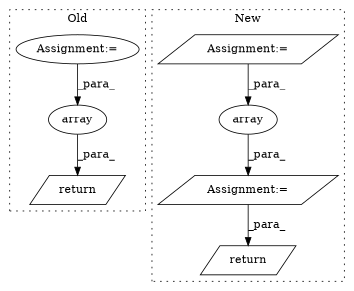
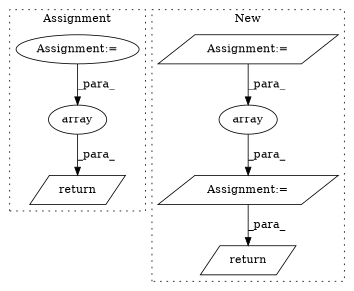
cluster "Old": label "Old" -> "Assignment"
